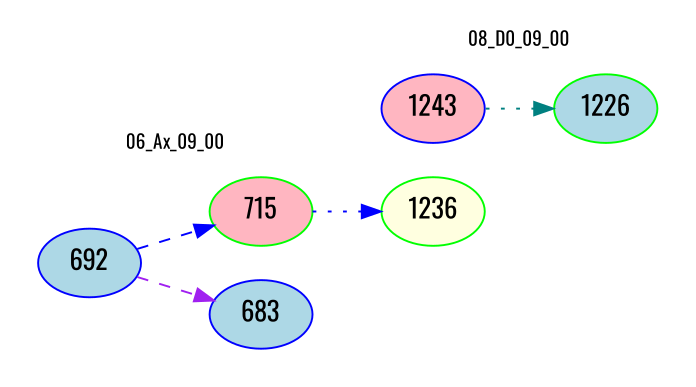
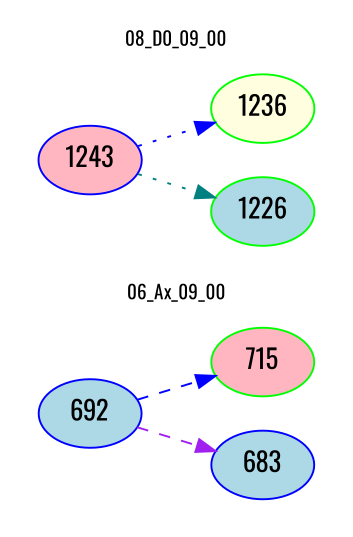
edge "715" -> "1236": now "1243" -> "1236"
